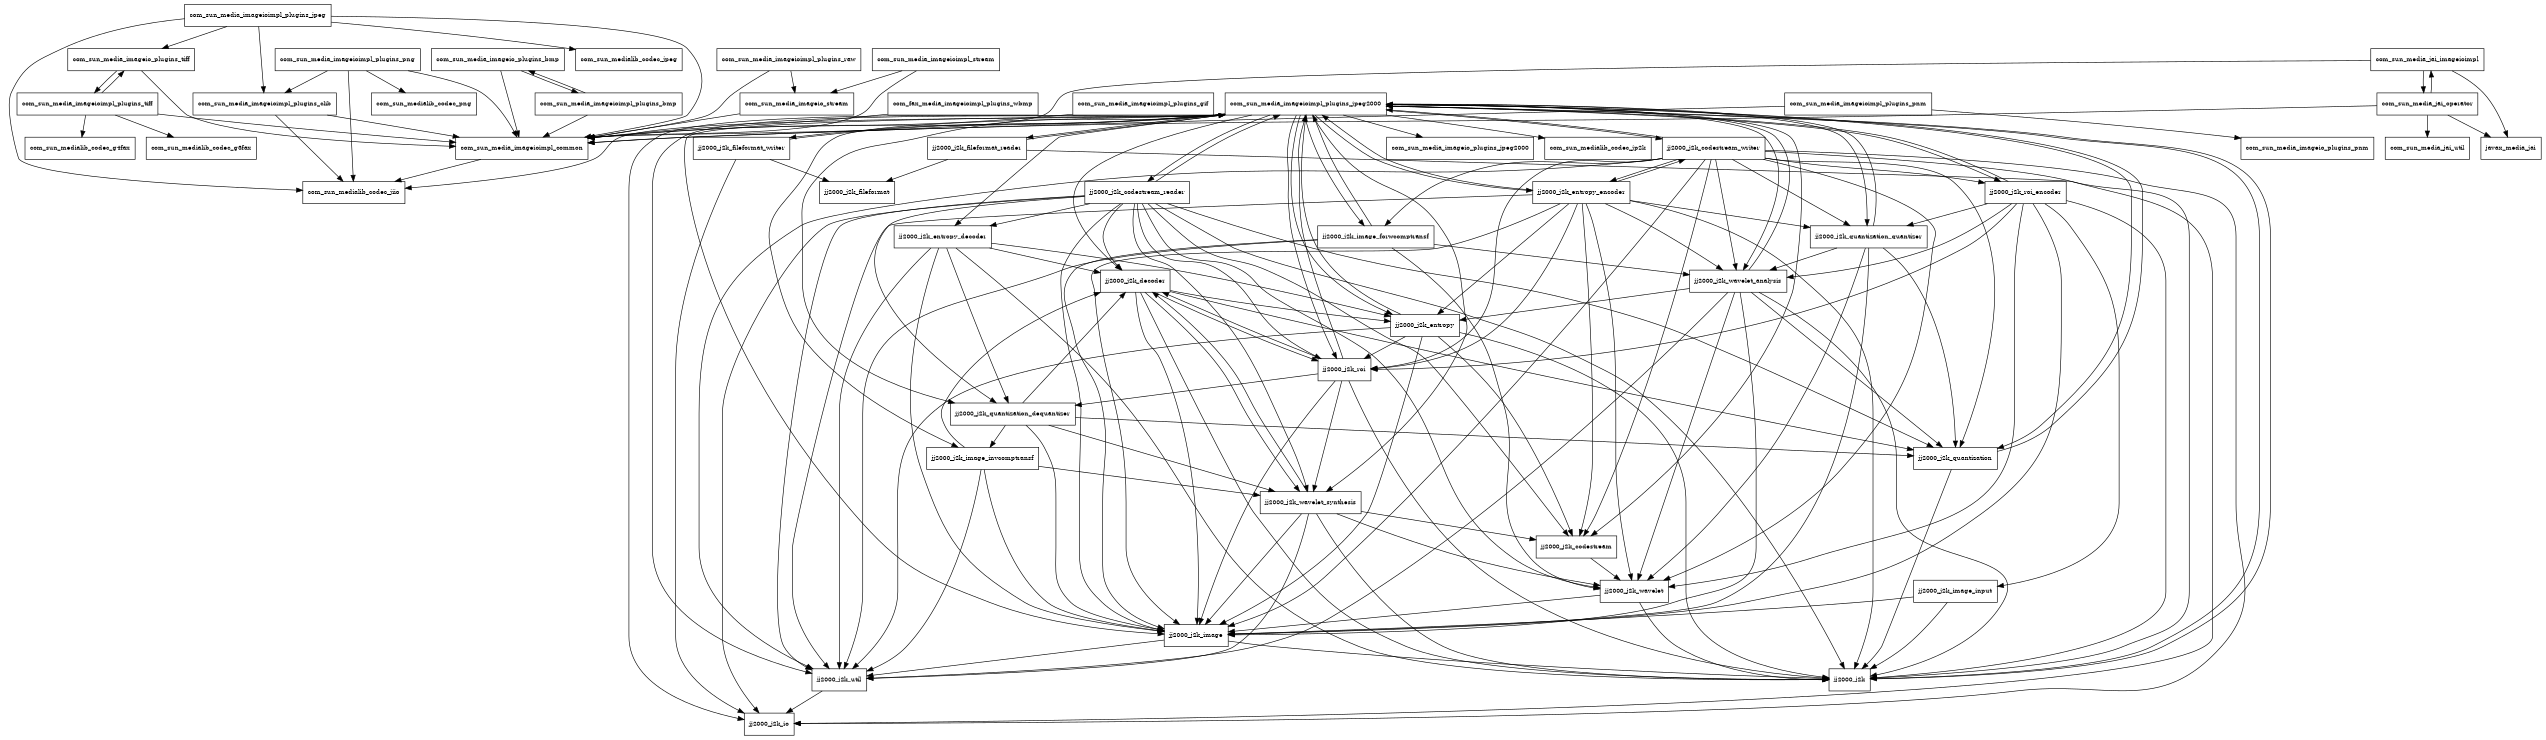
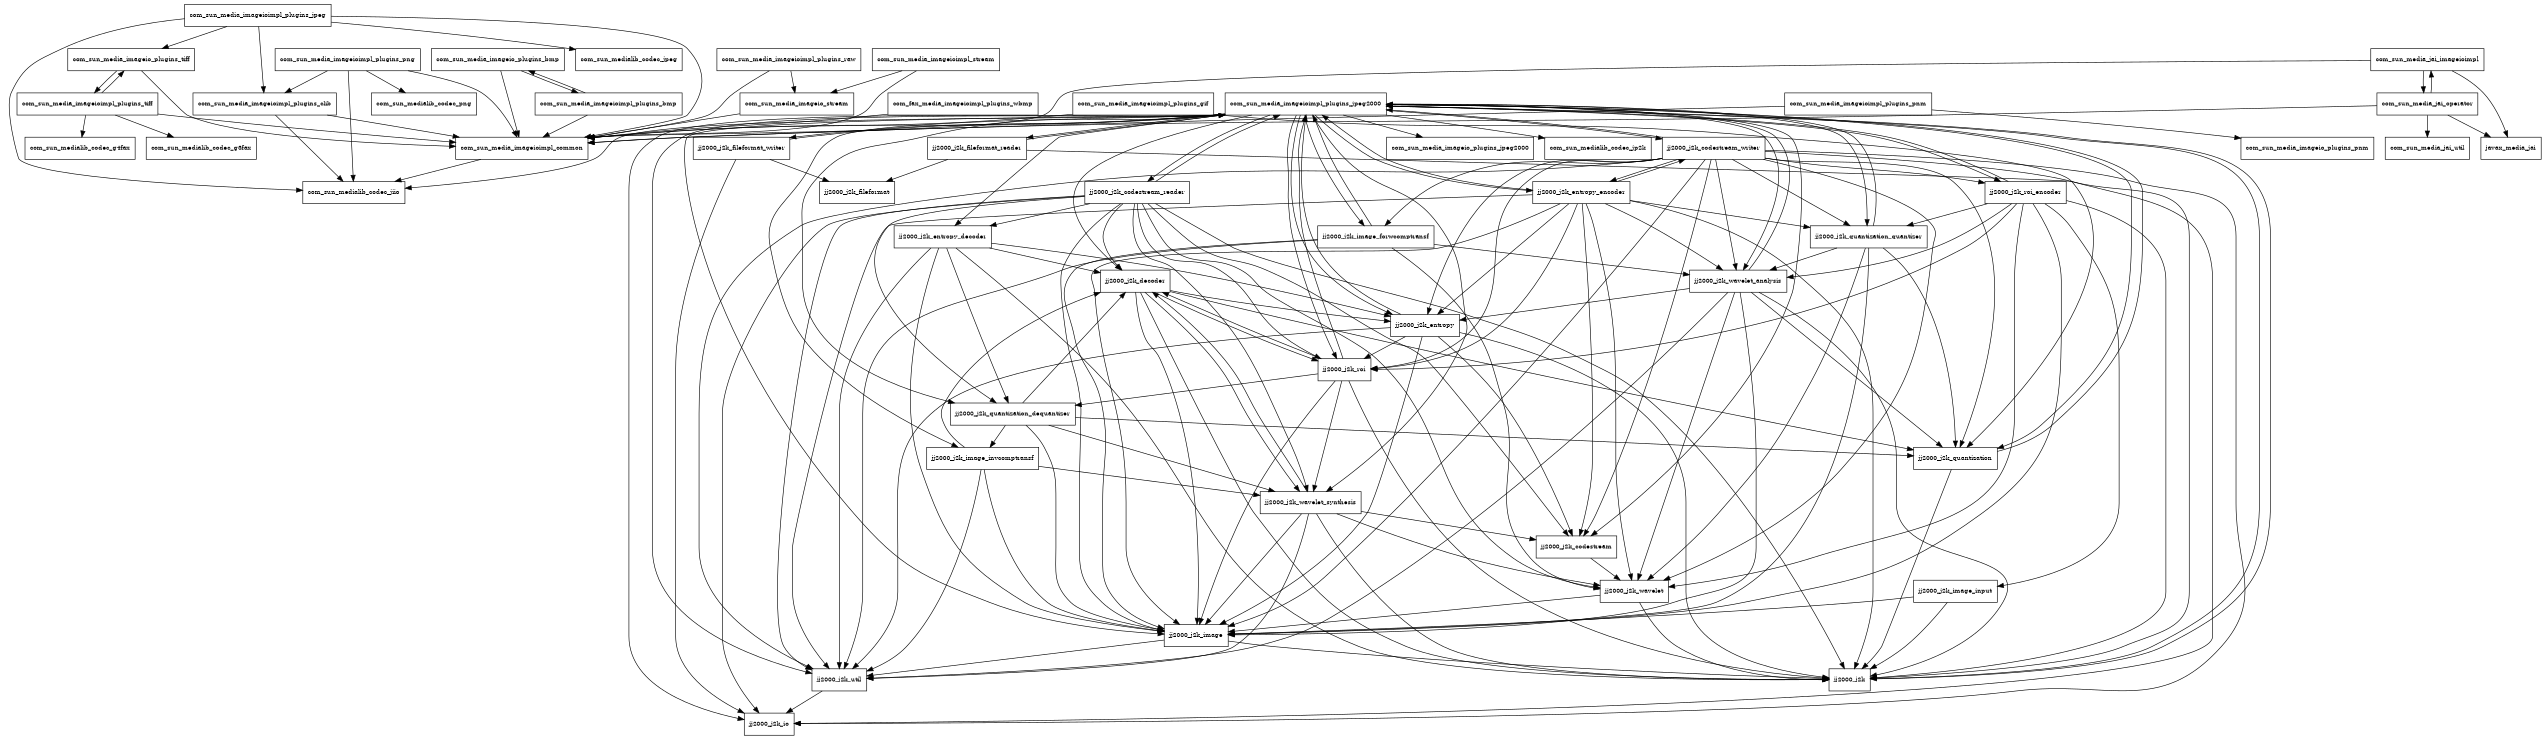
edge "jj2000_j2k_codestream_writer" -> "jj2000_j2k_entropy": added
edge "jj2000_j2k_codestream_reader" -> "jj2000_j2k_quantization": now "com_sun_media_imageioimpl_plugins_gif" -> "jj2000_j2k_quantization"
